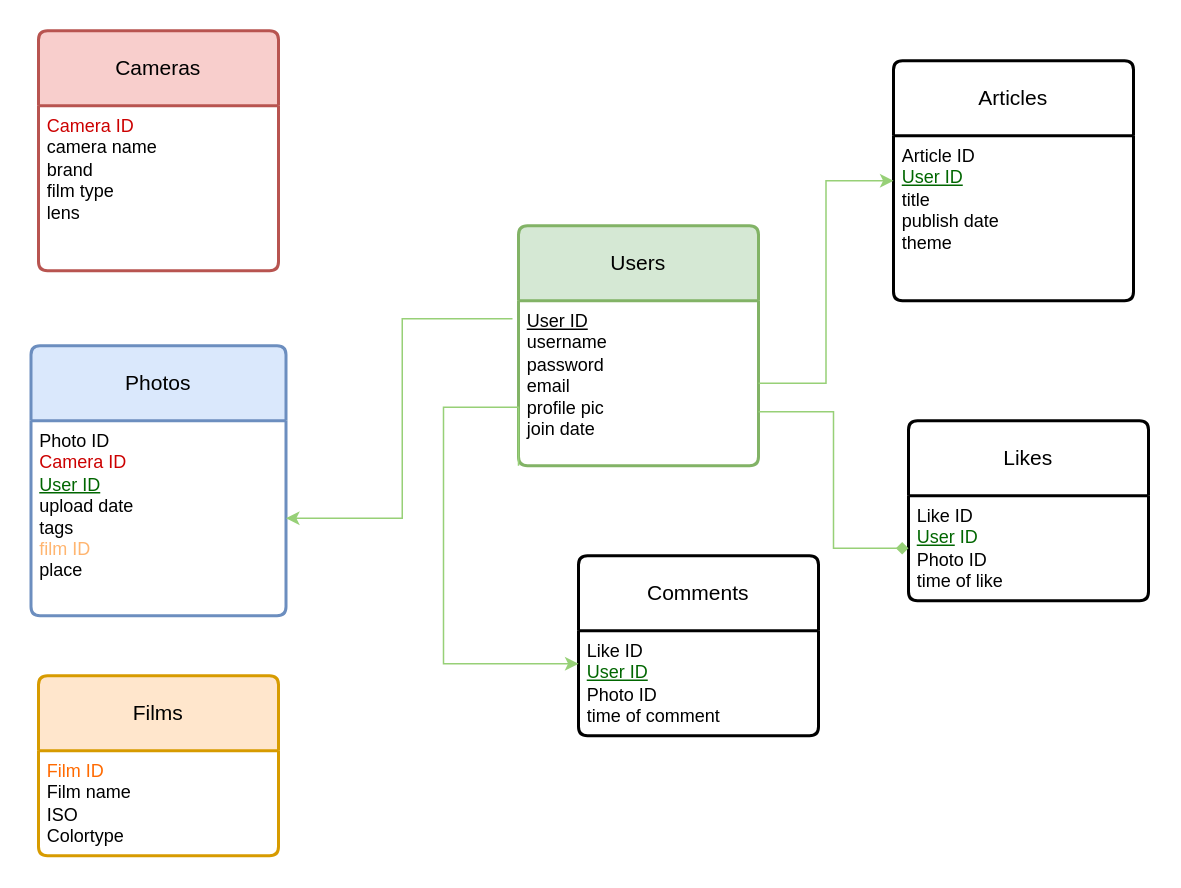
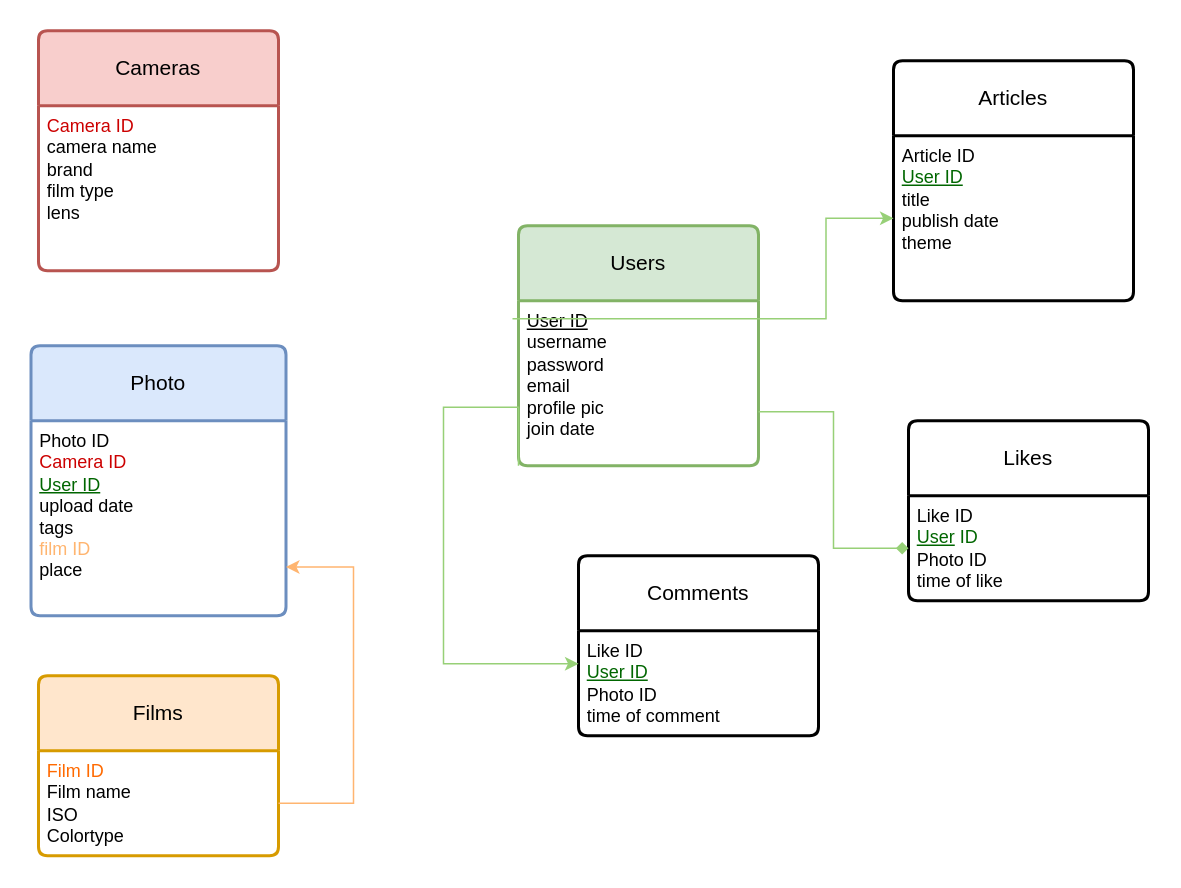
node "Photos": label "Photos" -> "Photo"
edge "User ID username password email profile pic join date" -> "Articles": removed
edge "User ID username password email profile pic join date" -> "Photo ID Camera ID User ID upload date tags film ID place": now "User ID username password email profile pic join date" -> "Article ID User ID title publish date theme"
edge "Film ID Film name ISO Colortype" -> "Photo ID Camera ID User ID upload date tags film ID place": added
